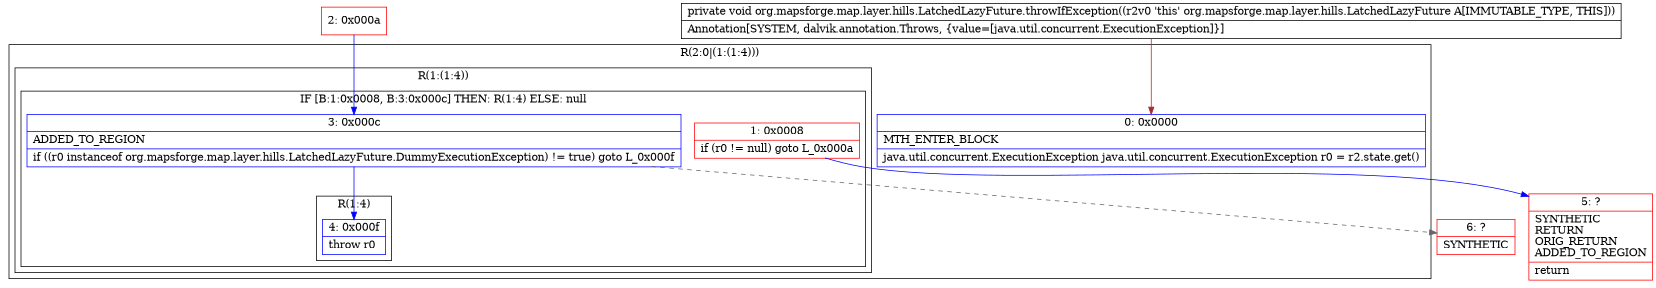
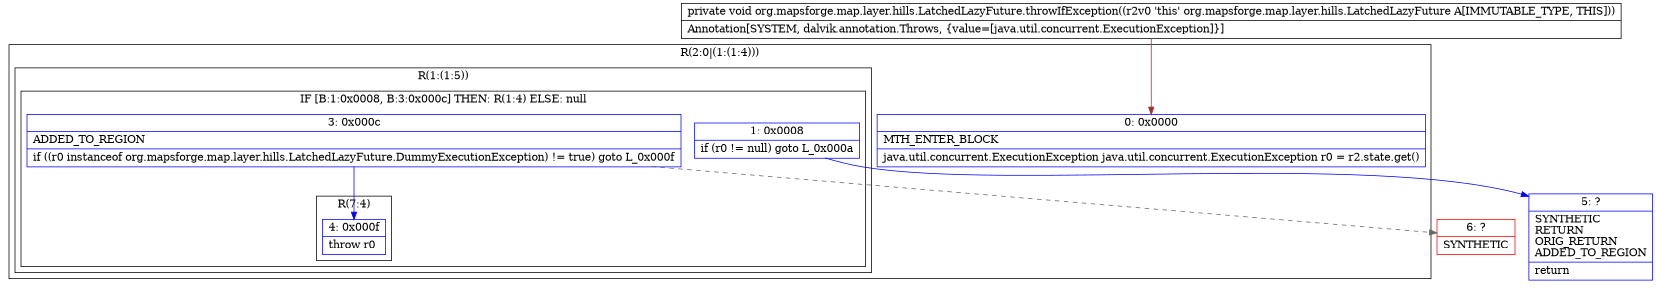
node "2: 0x000a": removed
cluster "R(1:(1:4))": label "R(1:(1:4))" -> "R(1:(1:5))"
node "1: 0x0008": color red -> blue
cluster "R(1:4)": label "R(1:4)" -> "R(7:4)"
node "5: ?": color red -> blue
